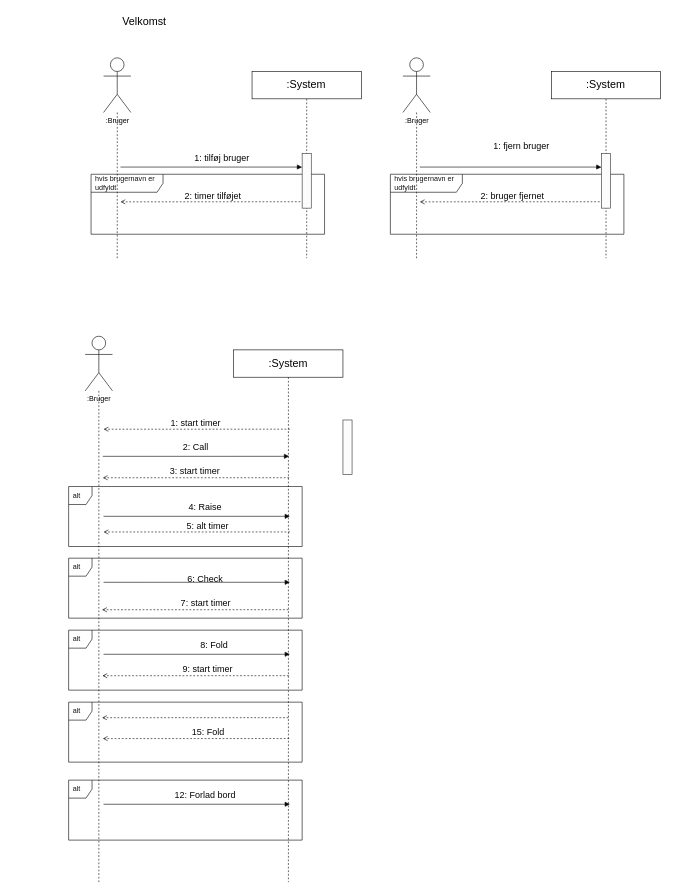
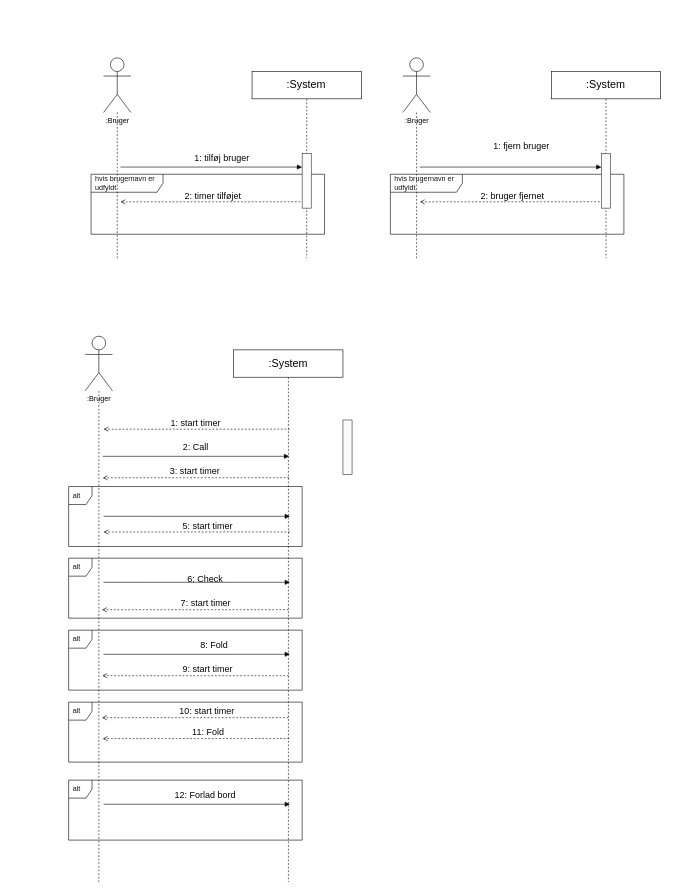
node "Velkomst": removed
node "4: Raise": removed
node "5: alt timer": label "5: alt timer" -> "5: start timer"
node "10: start timer": added
node "15: Fold": label "15: Fold" -> "11: Fold"
